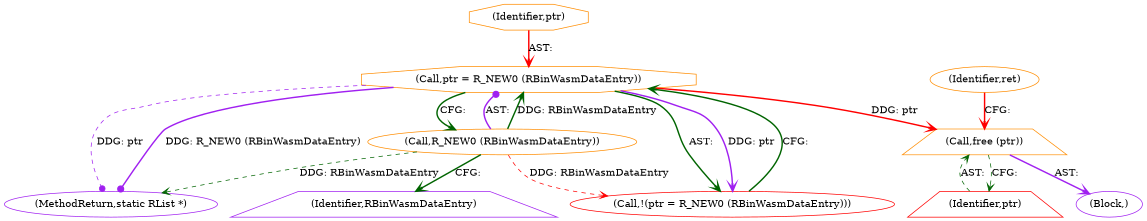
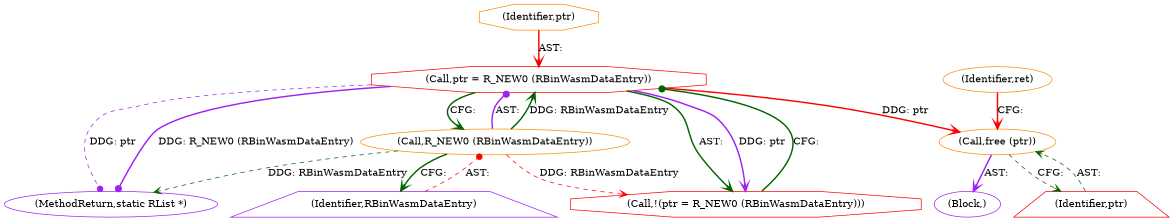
node "(Call,ptr = R_NEW0 (RBinWasmDataEntry))": color darkorange -> red
edge "(Call,!(ptr = R_NEW0 (RBinWasmDataEntry)))" -> "(Call,ptr = R_NEW0 (RBinWasmDataEntry))": arrowhead vee -> dot
node "(Call,free (ptr))": shape trapezium -> ellipse
edge "(Identifier,RBinWasmDataEntry)" -> "(Call,R_NEW0 (RBinWasmDataEntry))": added, label "AST:"
node "(Call,!(ptr = R_NEW0 (RBinWasmDataEntry)))": shape ellipse -> octagon
